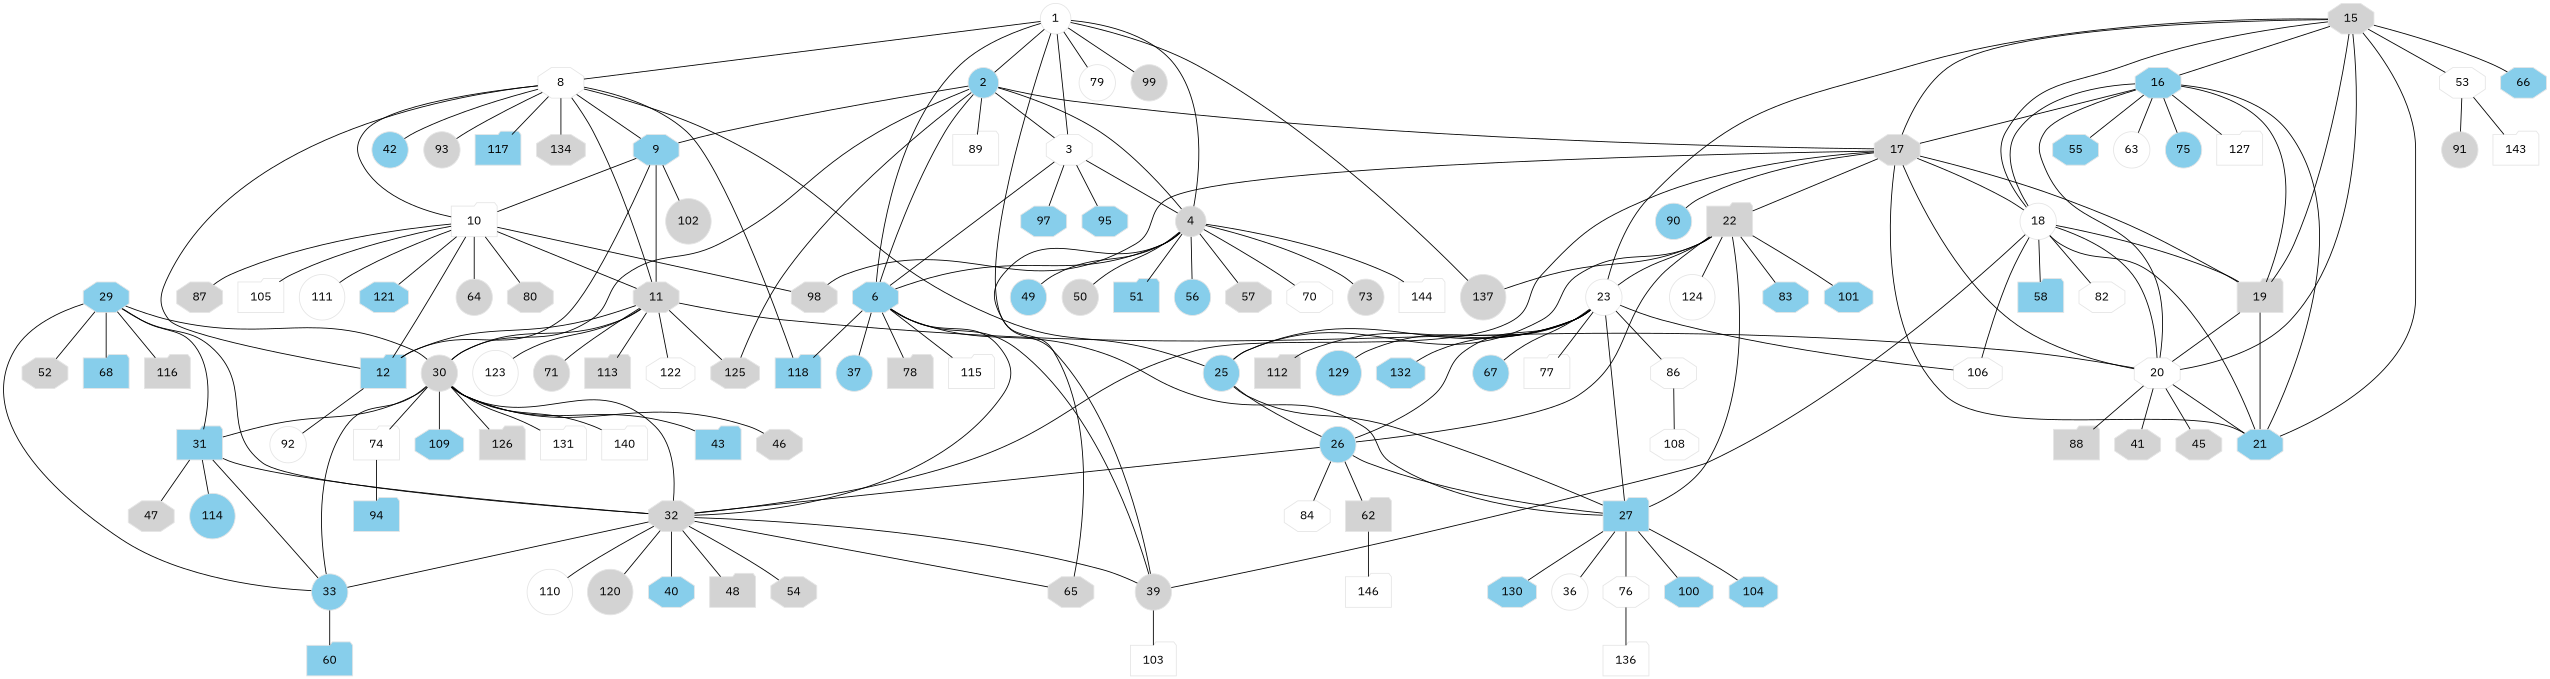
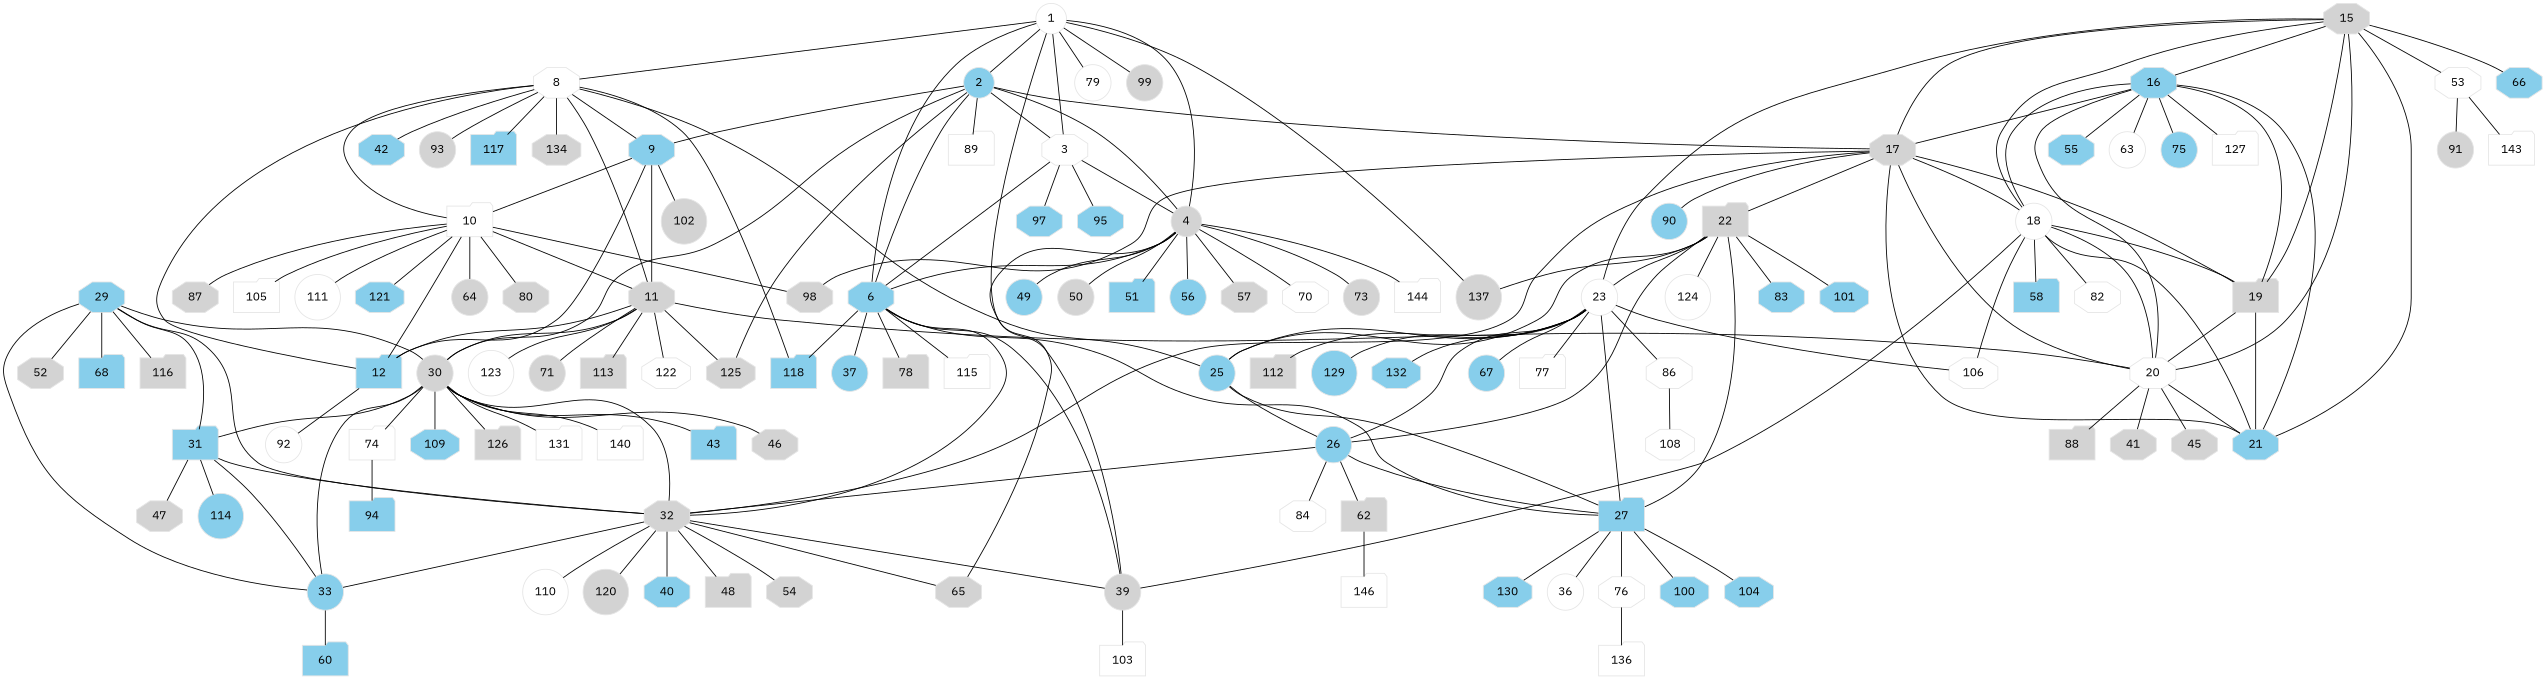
node "42": shape circle -> octagon
